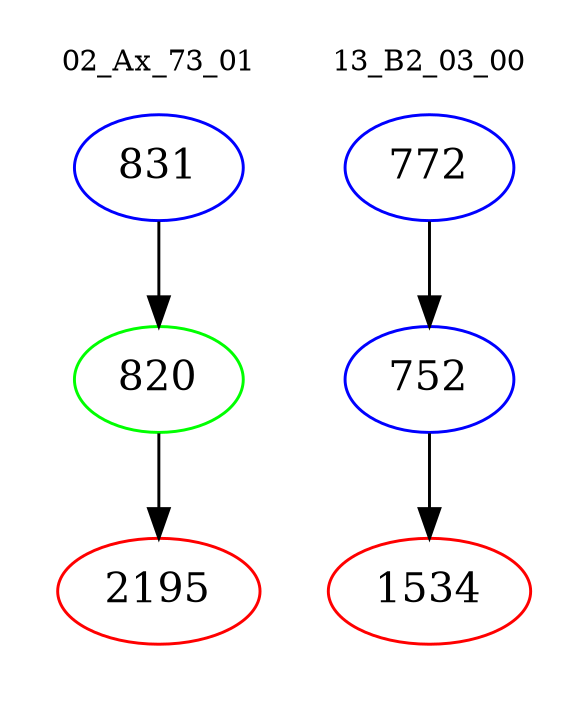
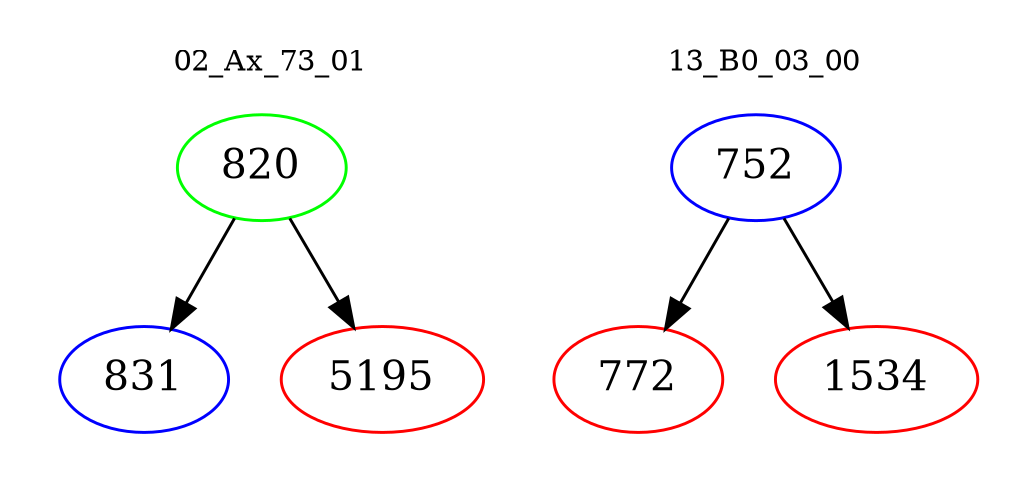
cluster "13_B2_03_00": label "13_B2_03_00" -> "13_B0_03_00"
node "772": color blue -> red
edge "831" -> "820": reversed
edge "772" -> "752": reversed
node "2195": label "2195" -> "5195"
